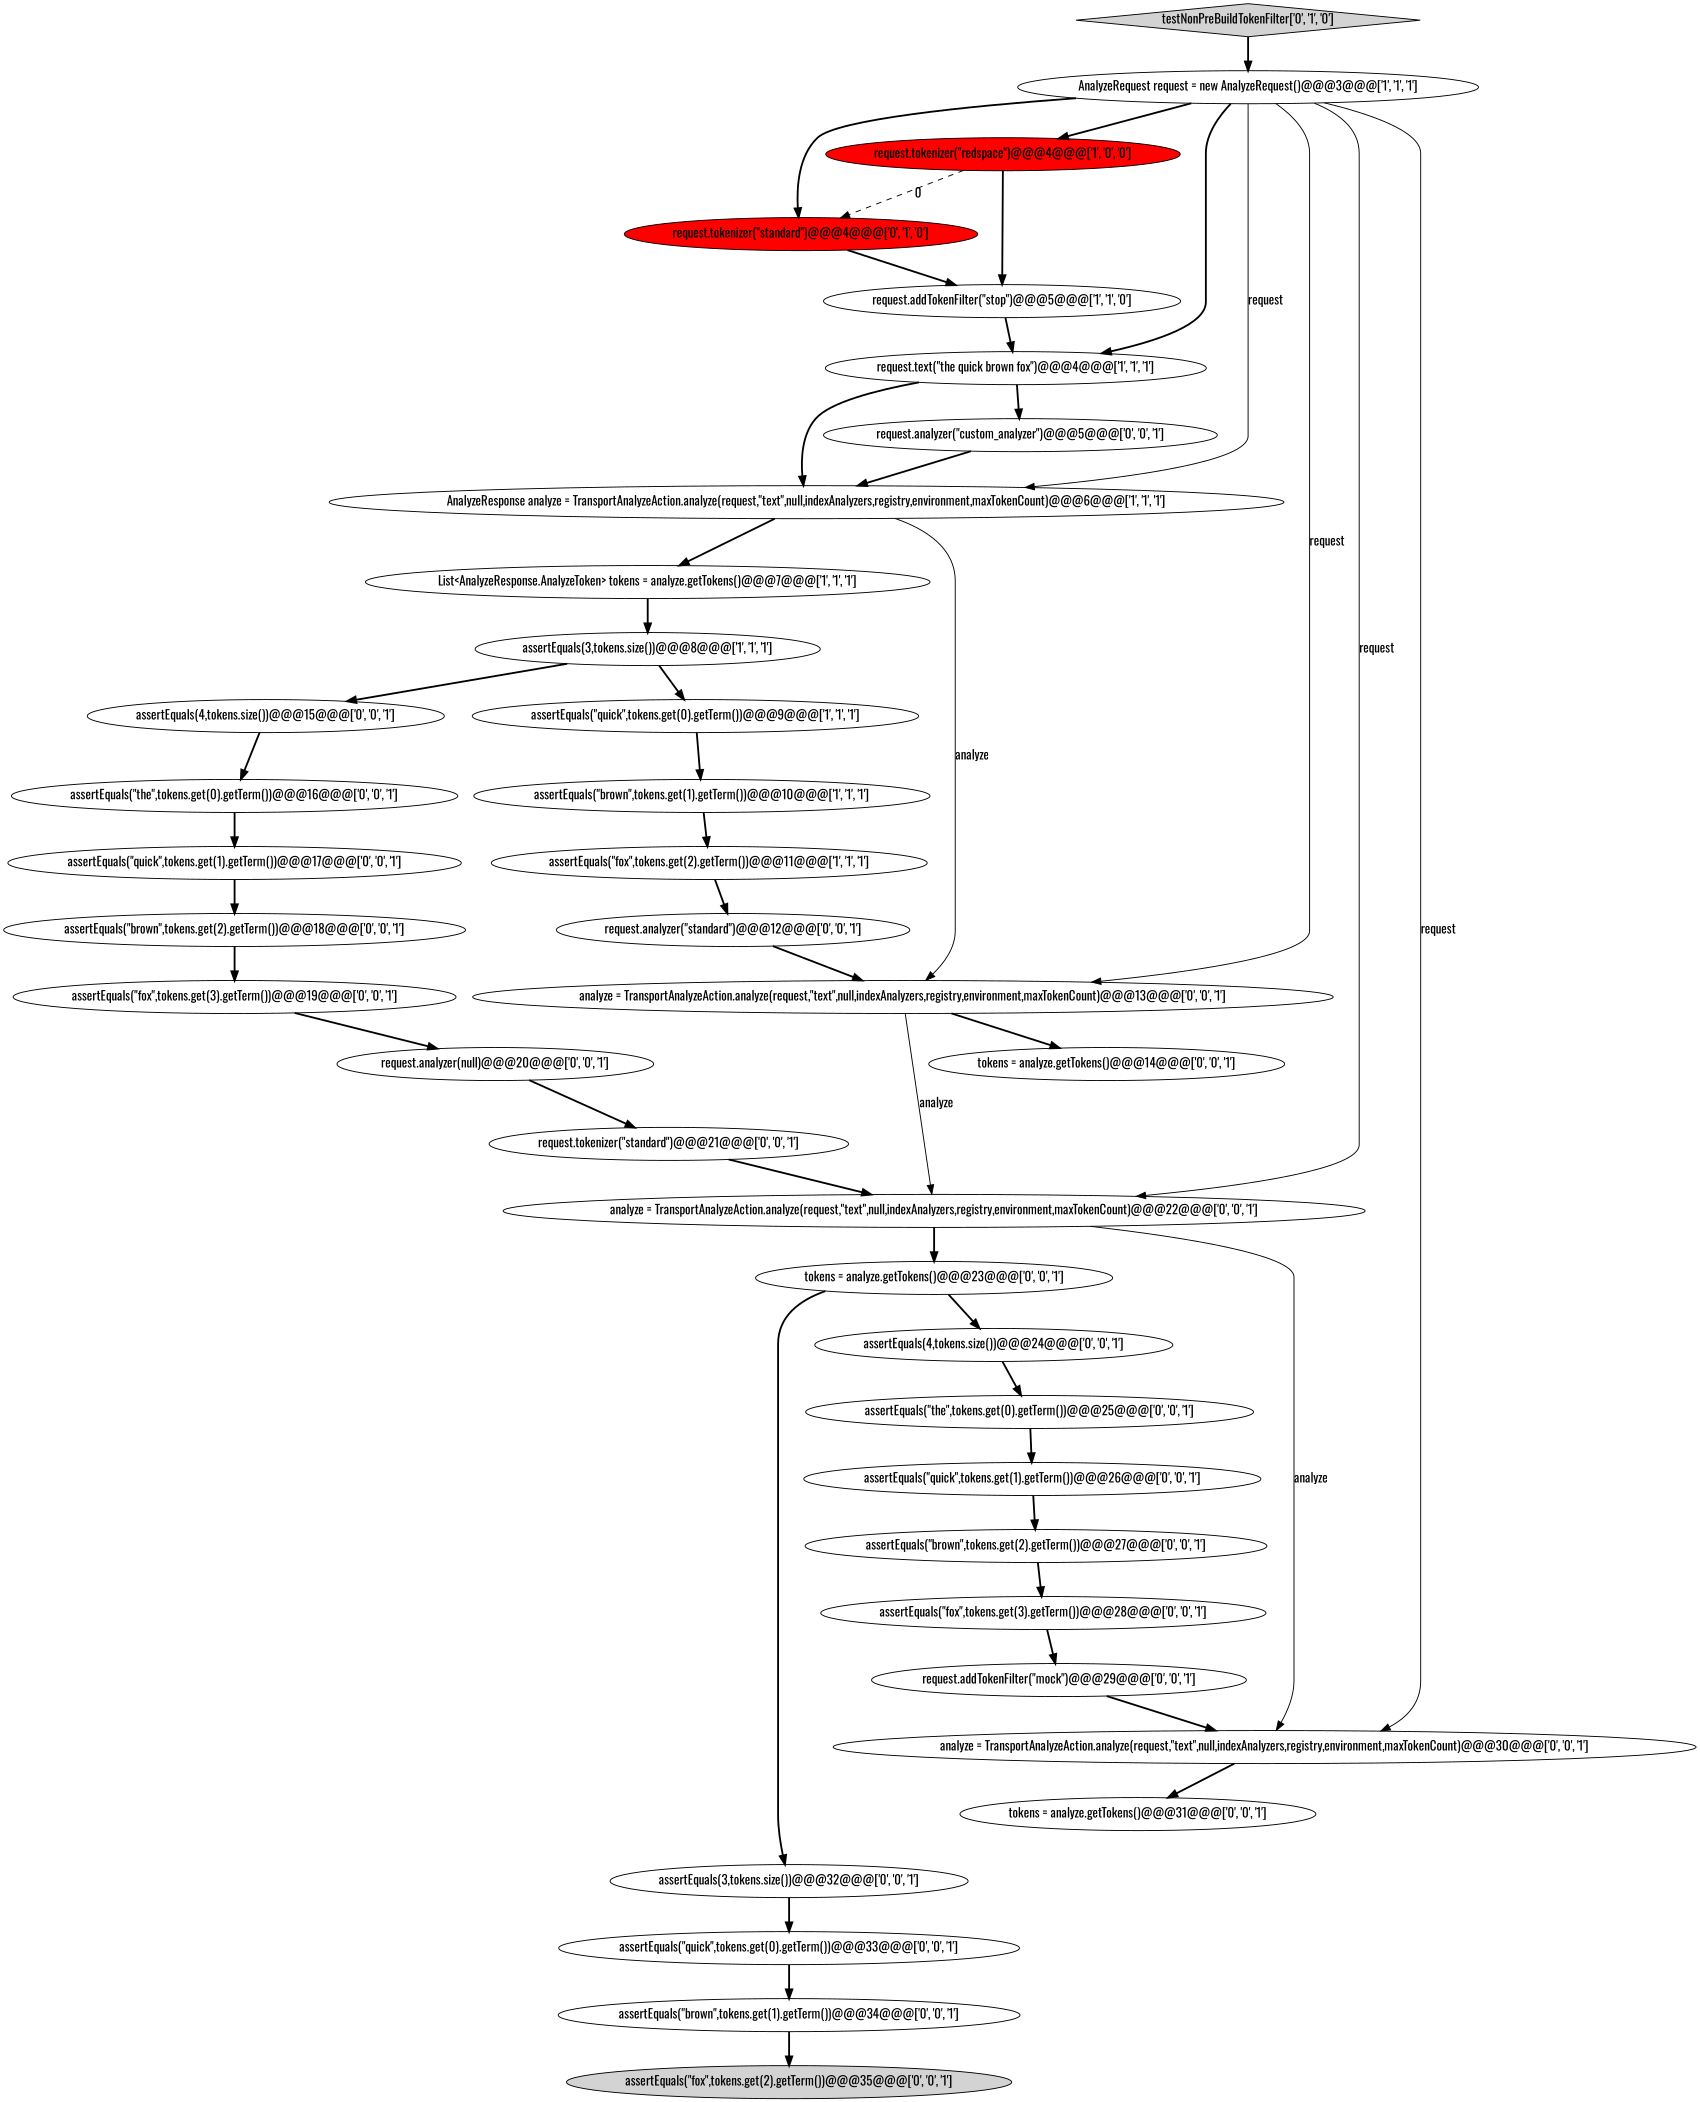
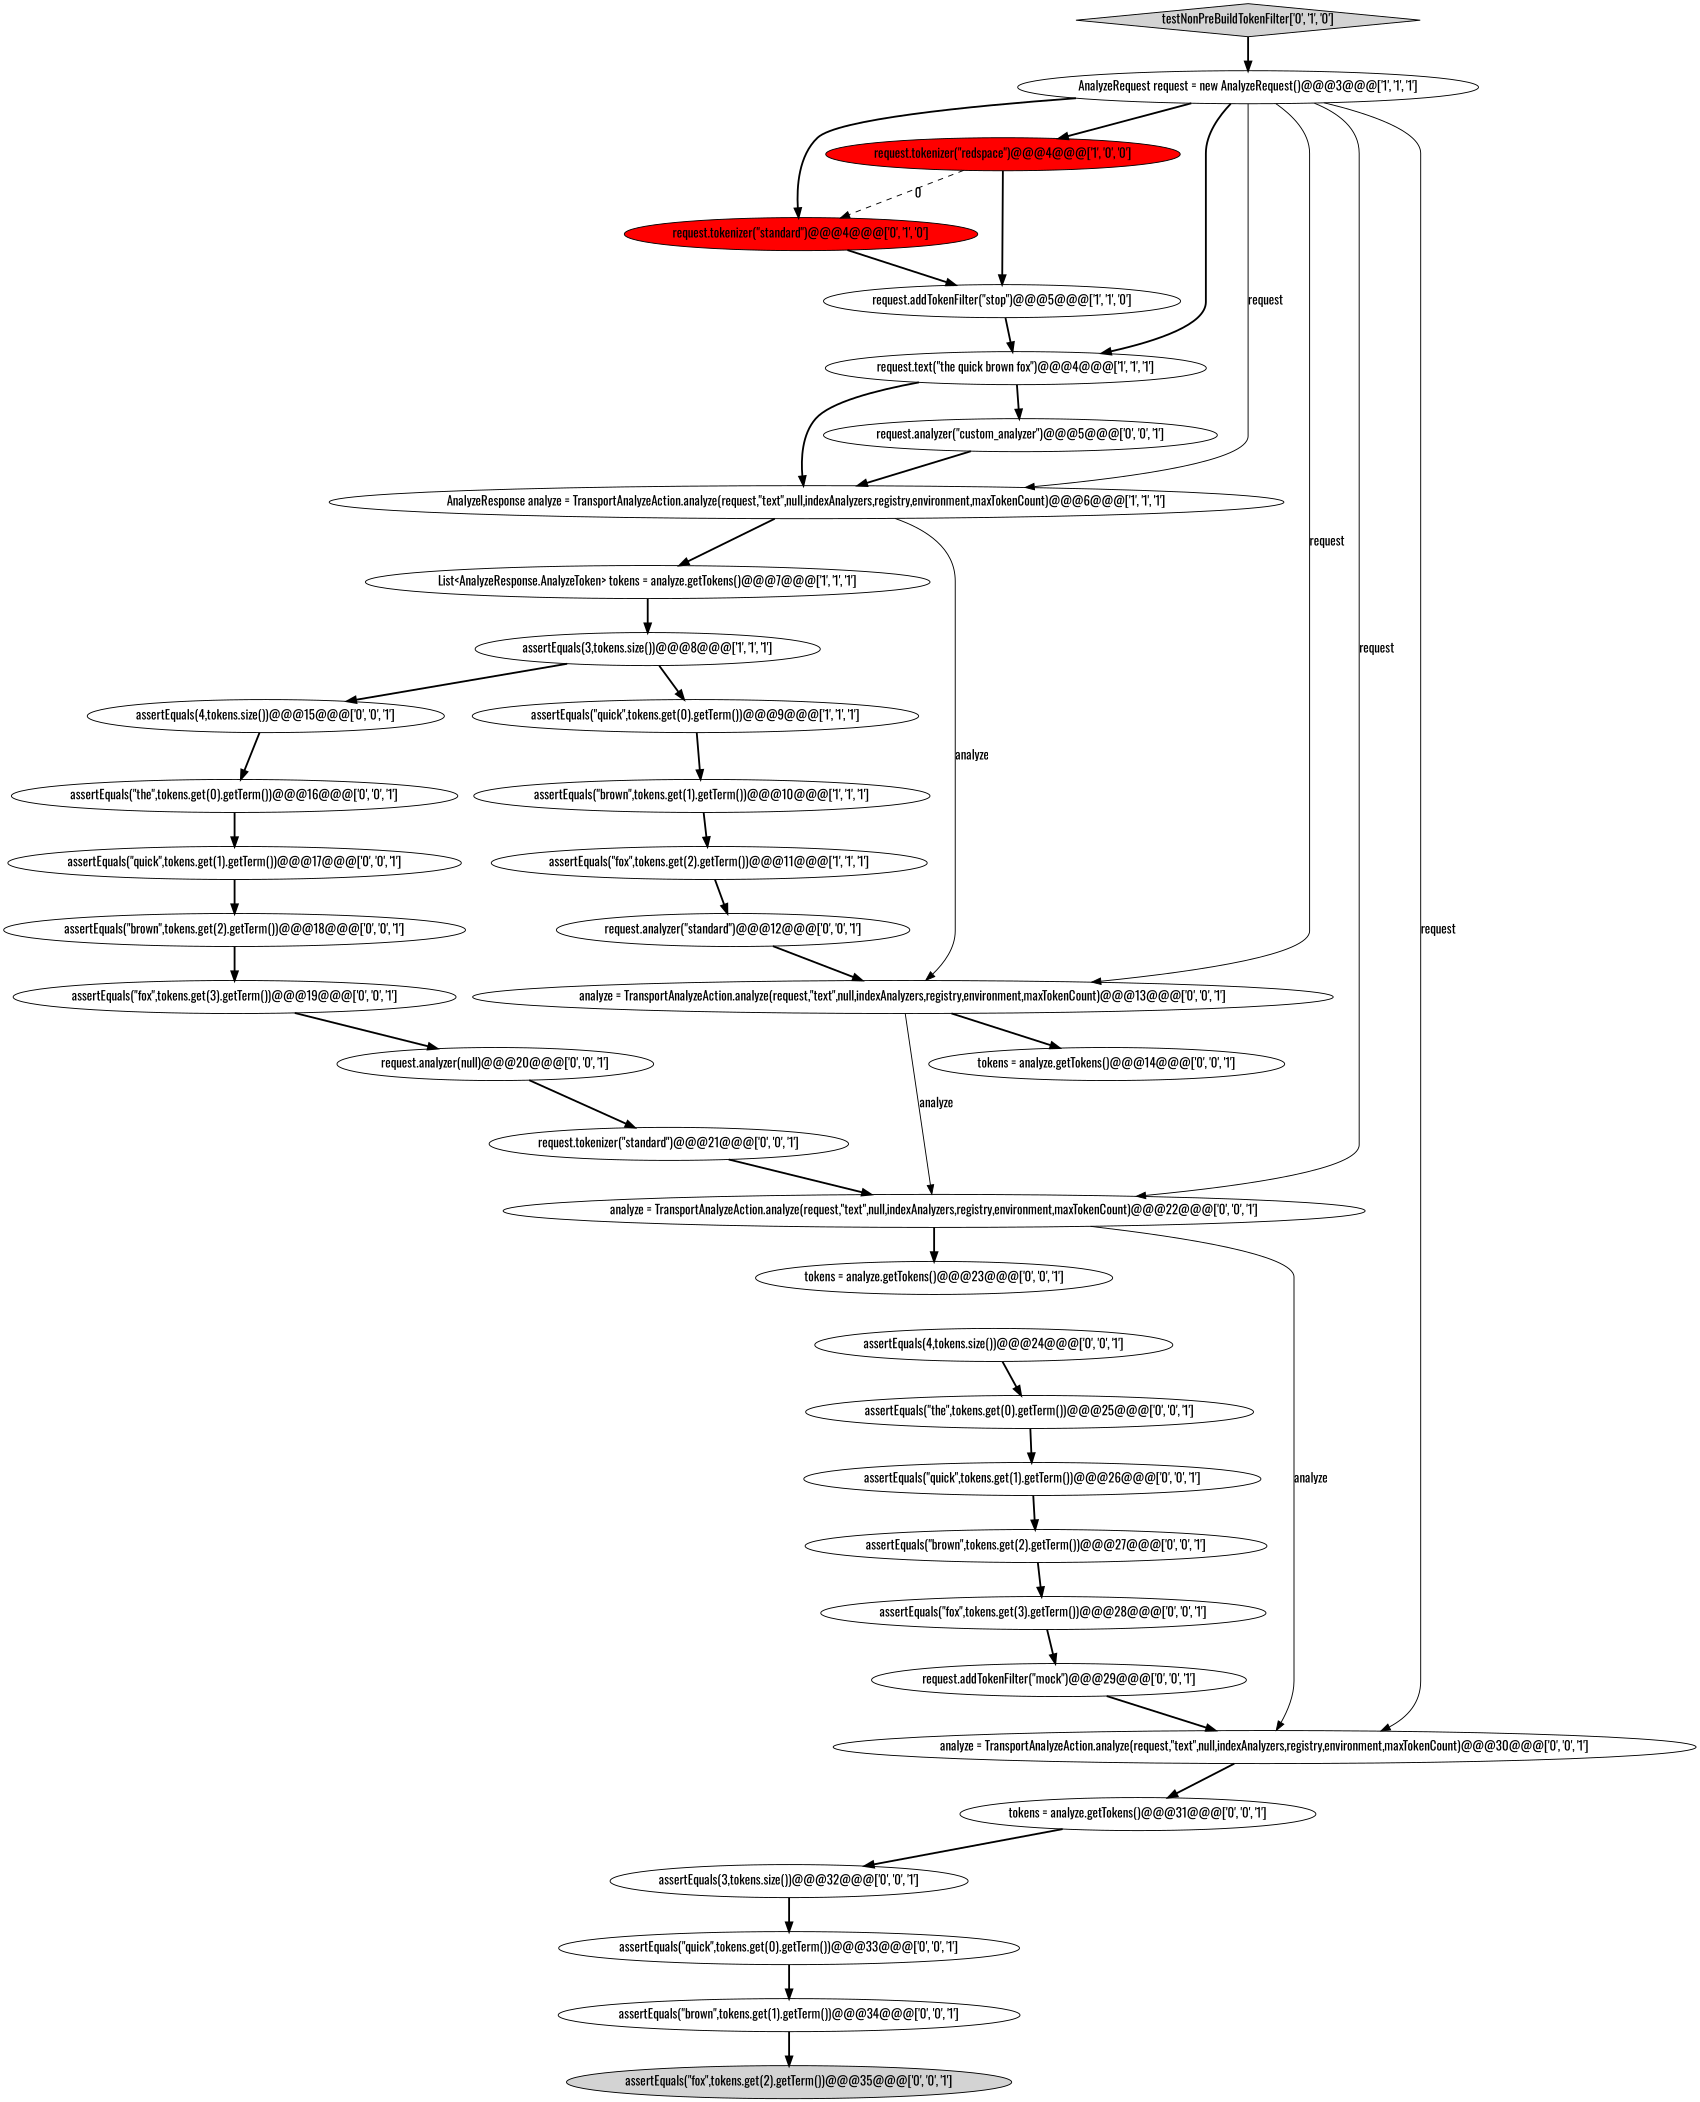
edge "tokens = analyze.getTokens()@@@23@@@['0', '0', '1']" -> "assertEquals(4,tokens.size())@@@24@@@['0', '0', '1']": removed
edge "tokens = analyze.getTokens()@@@23@@@['0', '0', '1']" -> "assertEquals(3,tokens.size())@@@32@@@['0', '0', '1']": now "tokens = analyze.getTokens()@@@31@@@['0', '0', '1']" -> "assertEquals(3,tokens.size())@@@32@@@['0', '0', '1']"
